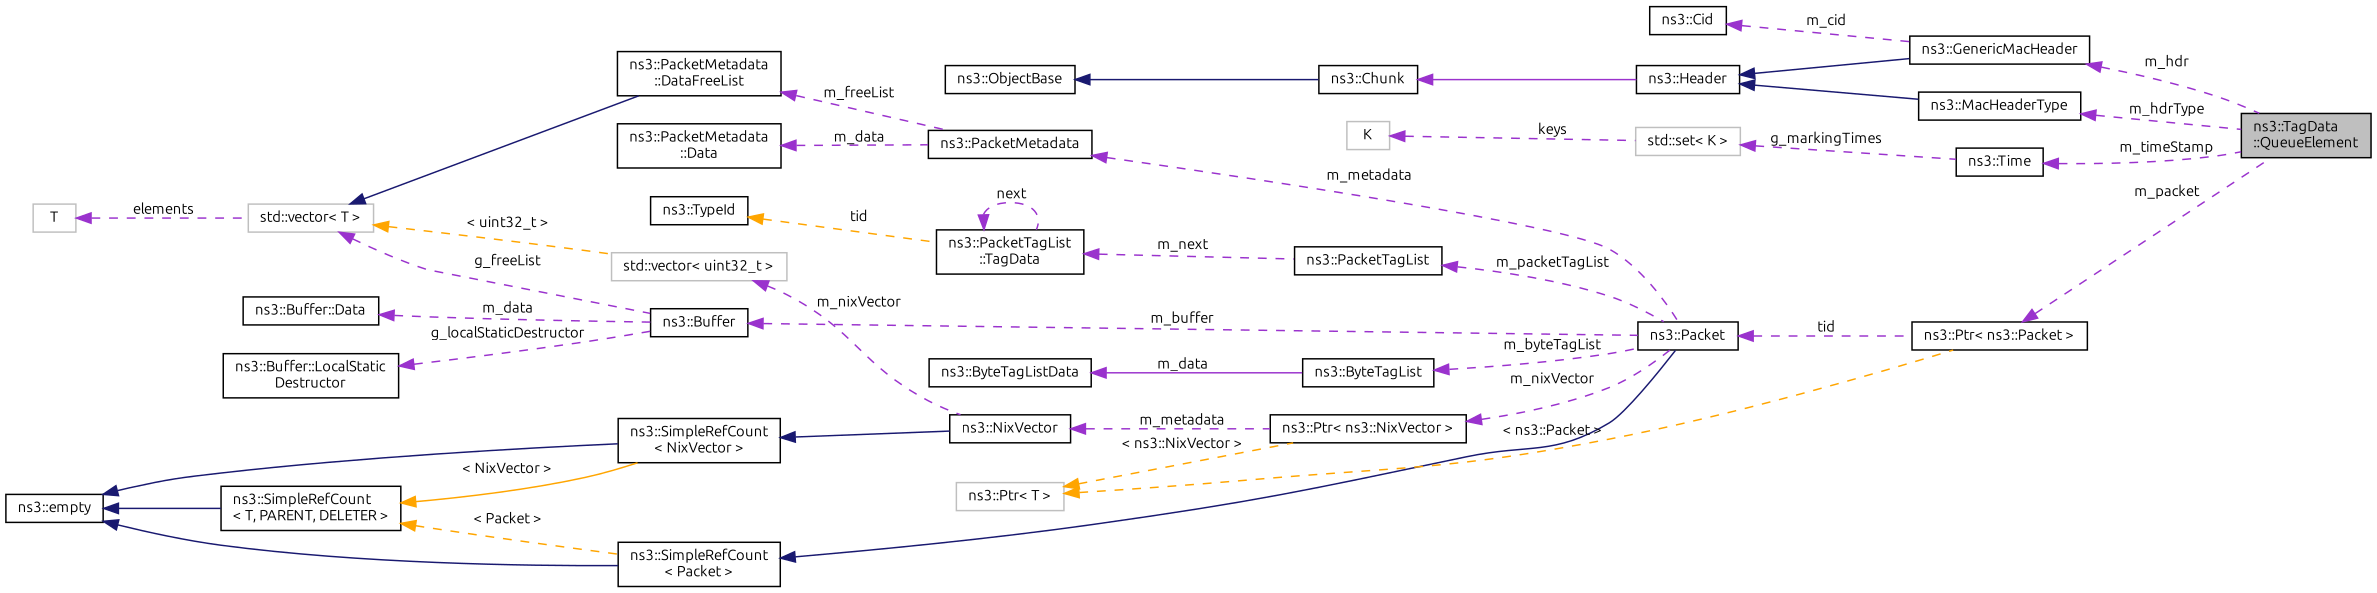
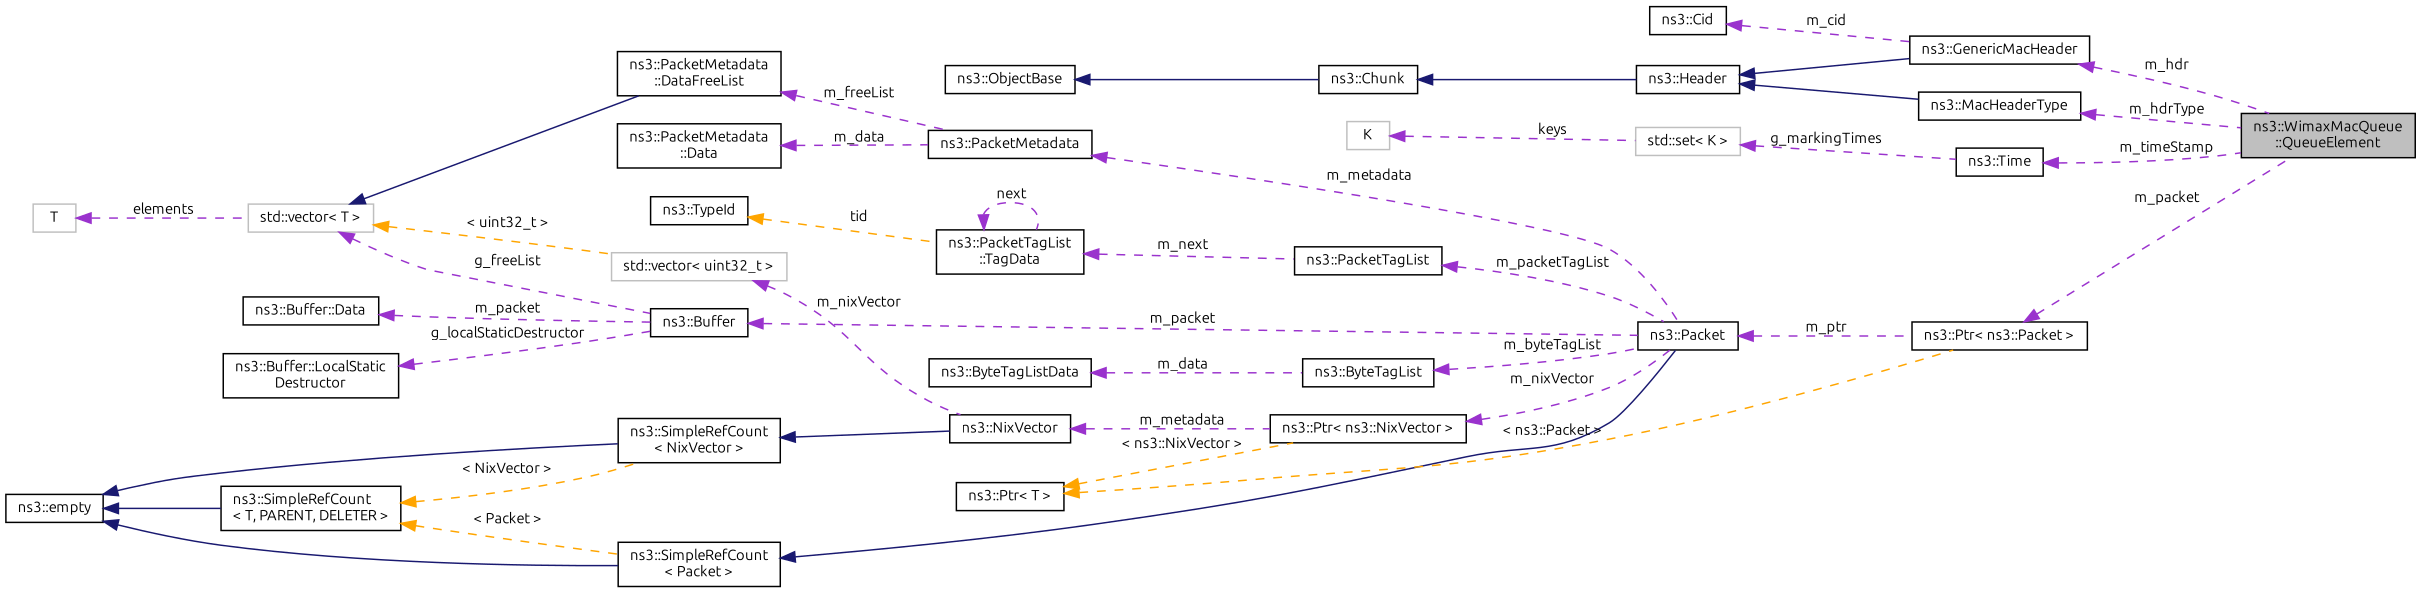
edge "ns3::Header" -> "ns3::Chunk": color darkorchid3 -> midnightblue
node "ns3::TagData ::QueueElement": label "ns3::TagData ::QueueElement" -> "ns3::WimaxMacQueue ::QueueElement"
edge "ns3::Buffer" -> "ns3::Buffer::Data": label " m_data" -> " m_packet"
edge "ns3::Packet" -> "ns3::Buffer": label " m_buffer" -> " m_packet"
edge "ns3::Ptr< ns3::Packet >" -> "ns3::Packet": label " tid" -> " m_ptr"
edge "ns3::ByteTagList" -> "ns3::ByteTagListData": style solid -> dashed
edge "ns3::SimpleRefCount < NixVector >" -> "ns3::SimpleRefCount < T, PARENT, DELETER >": style solid -> dashed
node "ns3::Ptr< T >": color grey75 -> black
